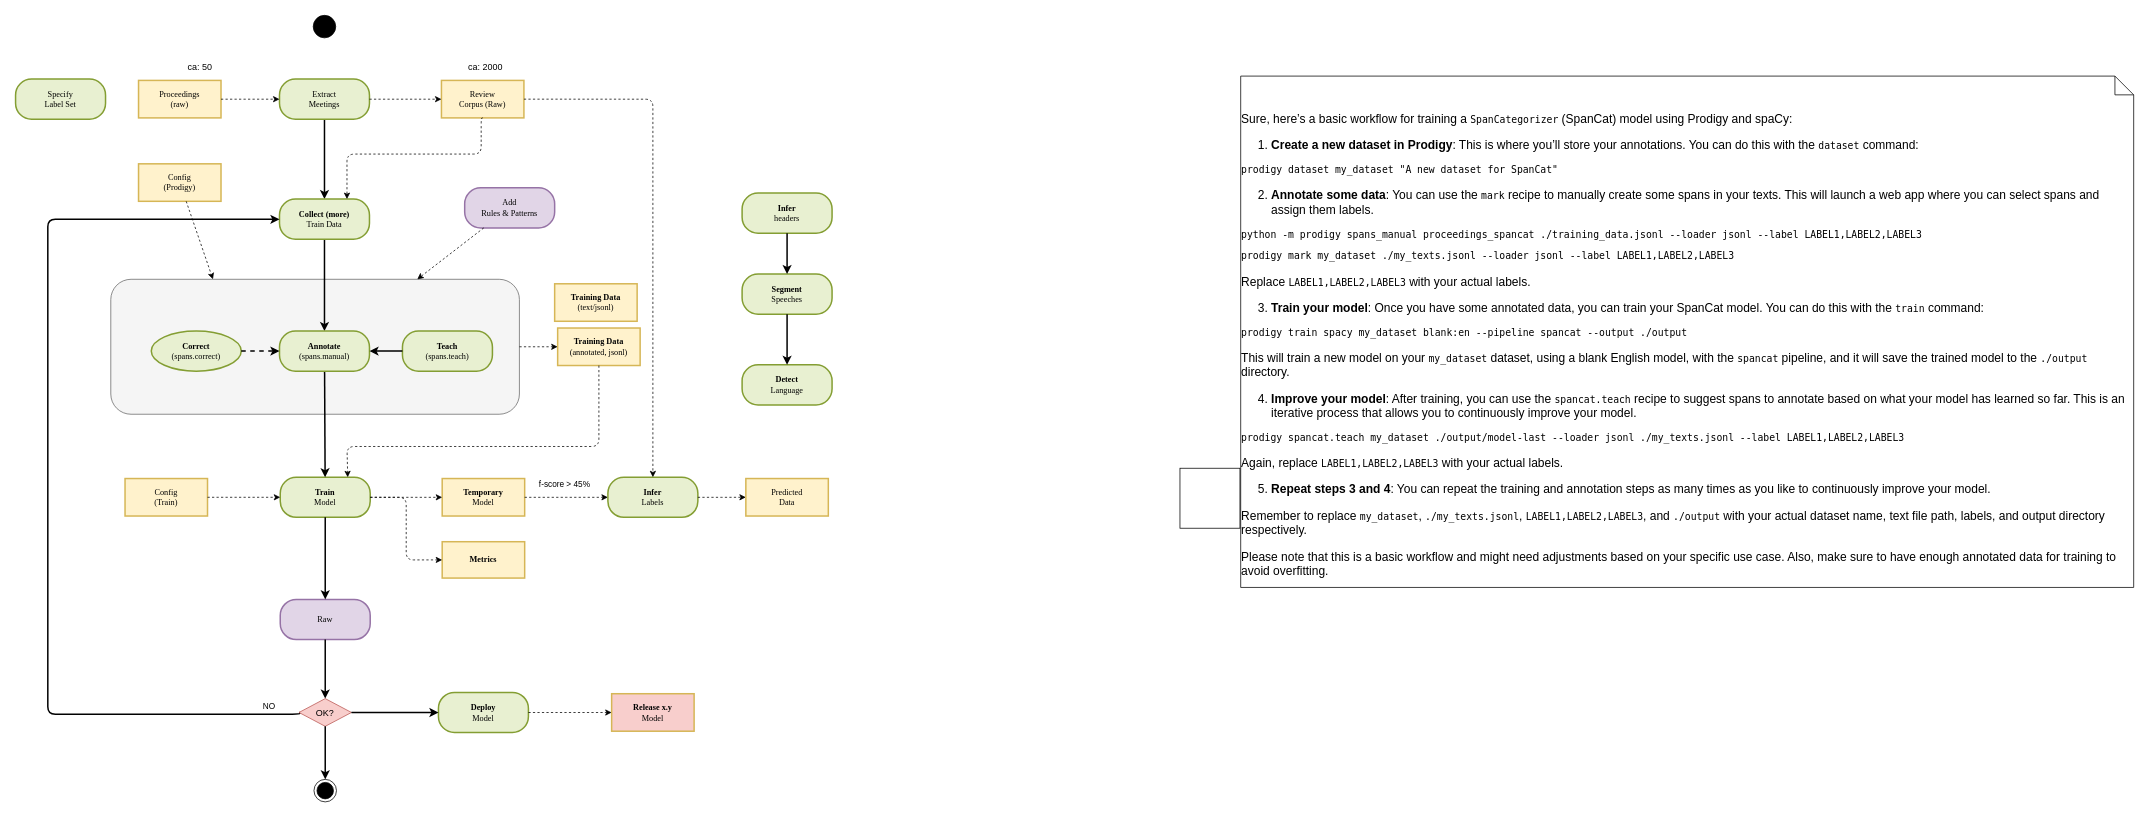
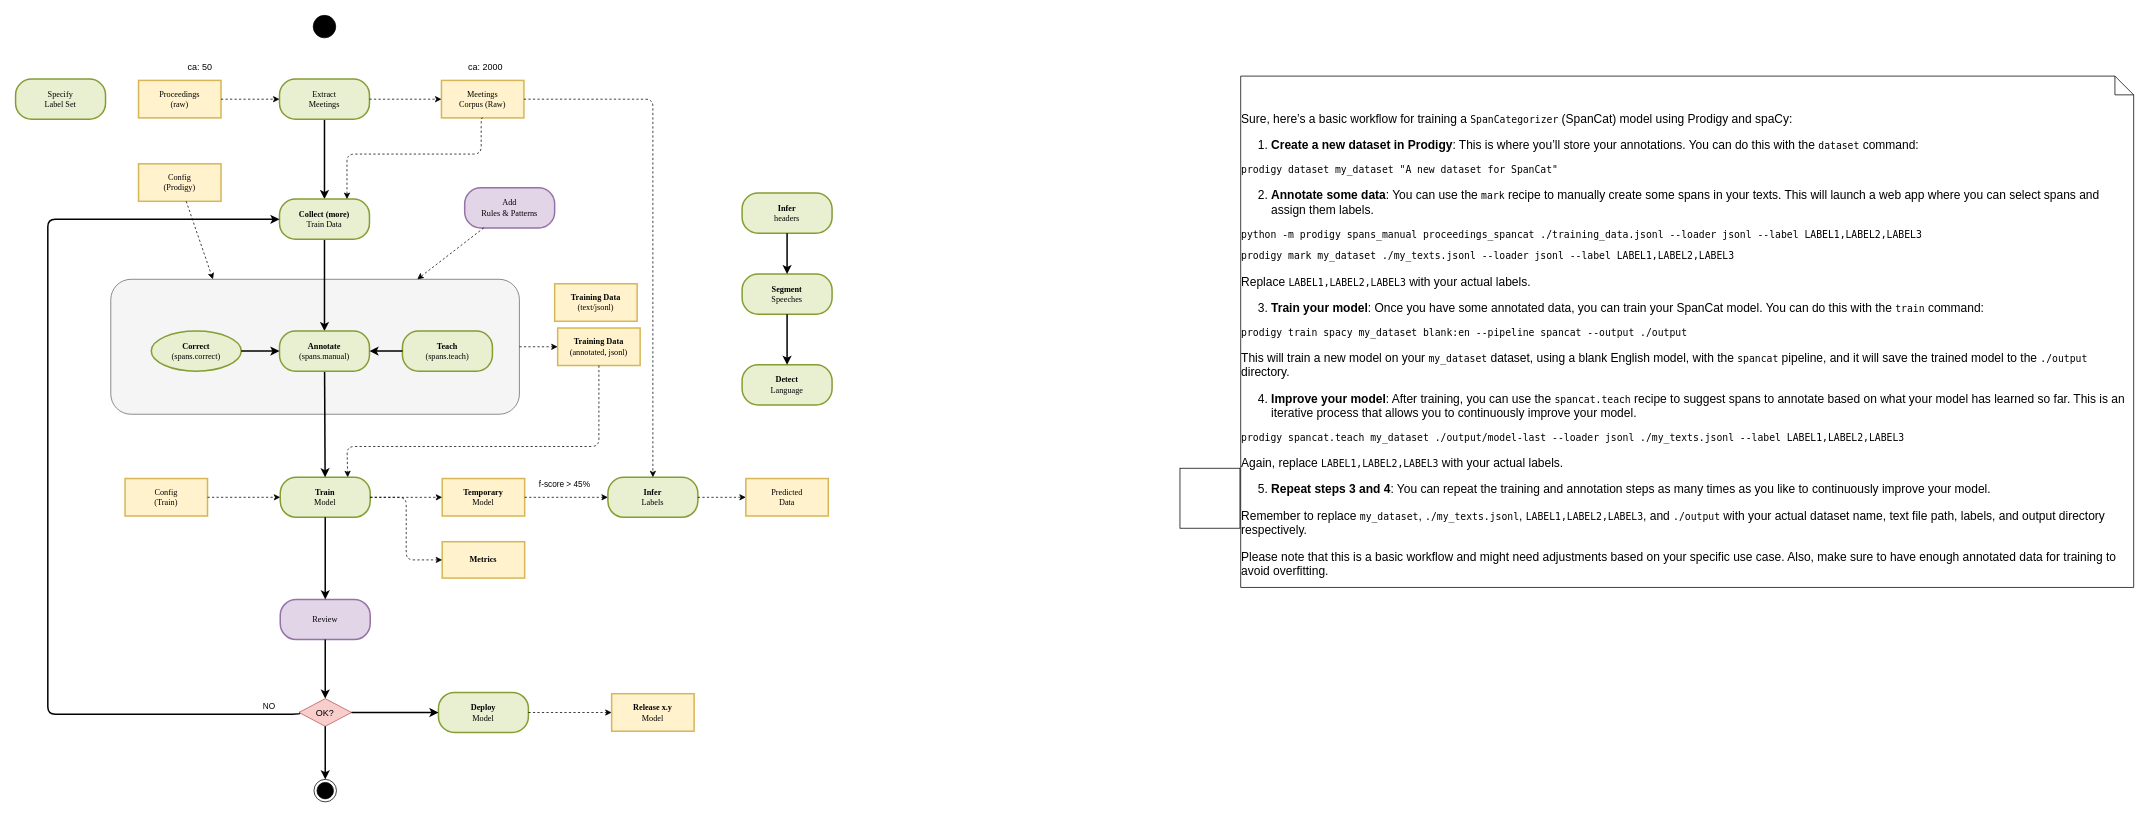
node "Review Corpus (Raw)": label "Review Corpus (Raw)" -> "Meetings Corpus (Raw)"
edge "Correct (spans.correct)" -> "Annotate (spans.manual)": style dashed -> solid
node "Raw": label "Raw" -> "Review"
node "Release x.y Model": fillcolor #f8cecc -> #fff2cc
